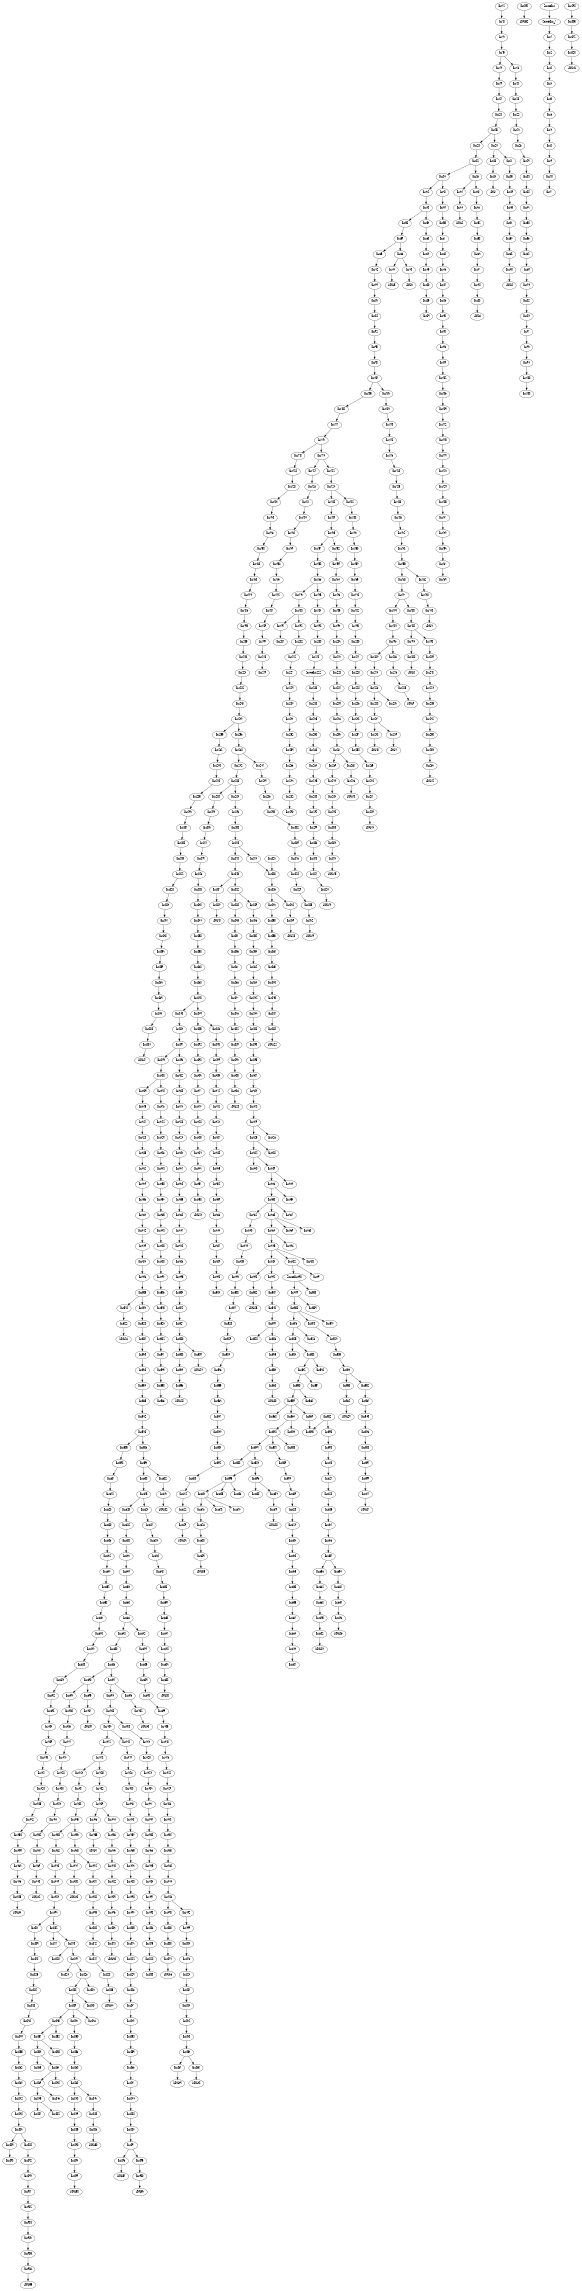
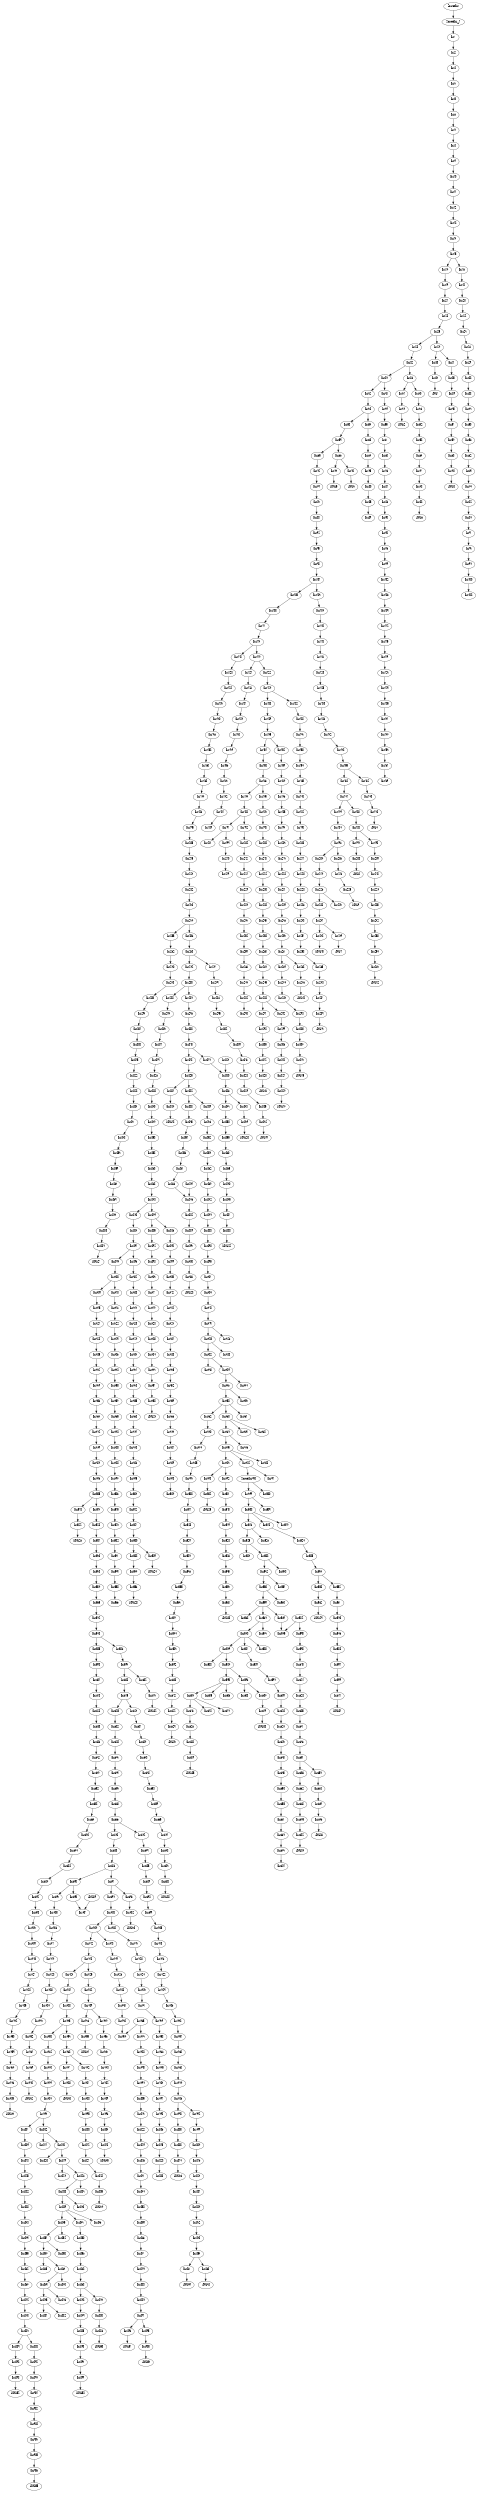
edge "Bus11" -> "Bus12": added
edge "Bus189" -> "Bus199": now "Bus191" -> "Bus199"
node "SourceBus222": label "SourceBus222" -> "Bus222"
edge "Bus366" -> "Bus371": now "Bus366" -> "Bus376"
node "Bus291": added
edge "Bus519" -> "Bus536": now "Bus528" -> "Bus536"
edge "Bus701" -> "LOAD39": reversed
edge "Bus757" -> "Bus765": reversed
edge "Bus893" -> "Bus898": added
